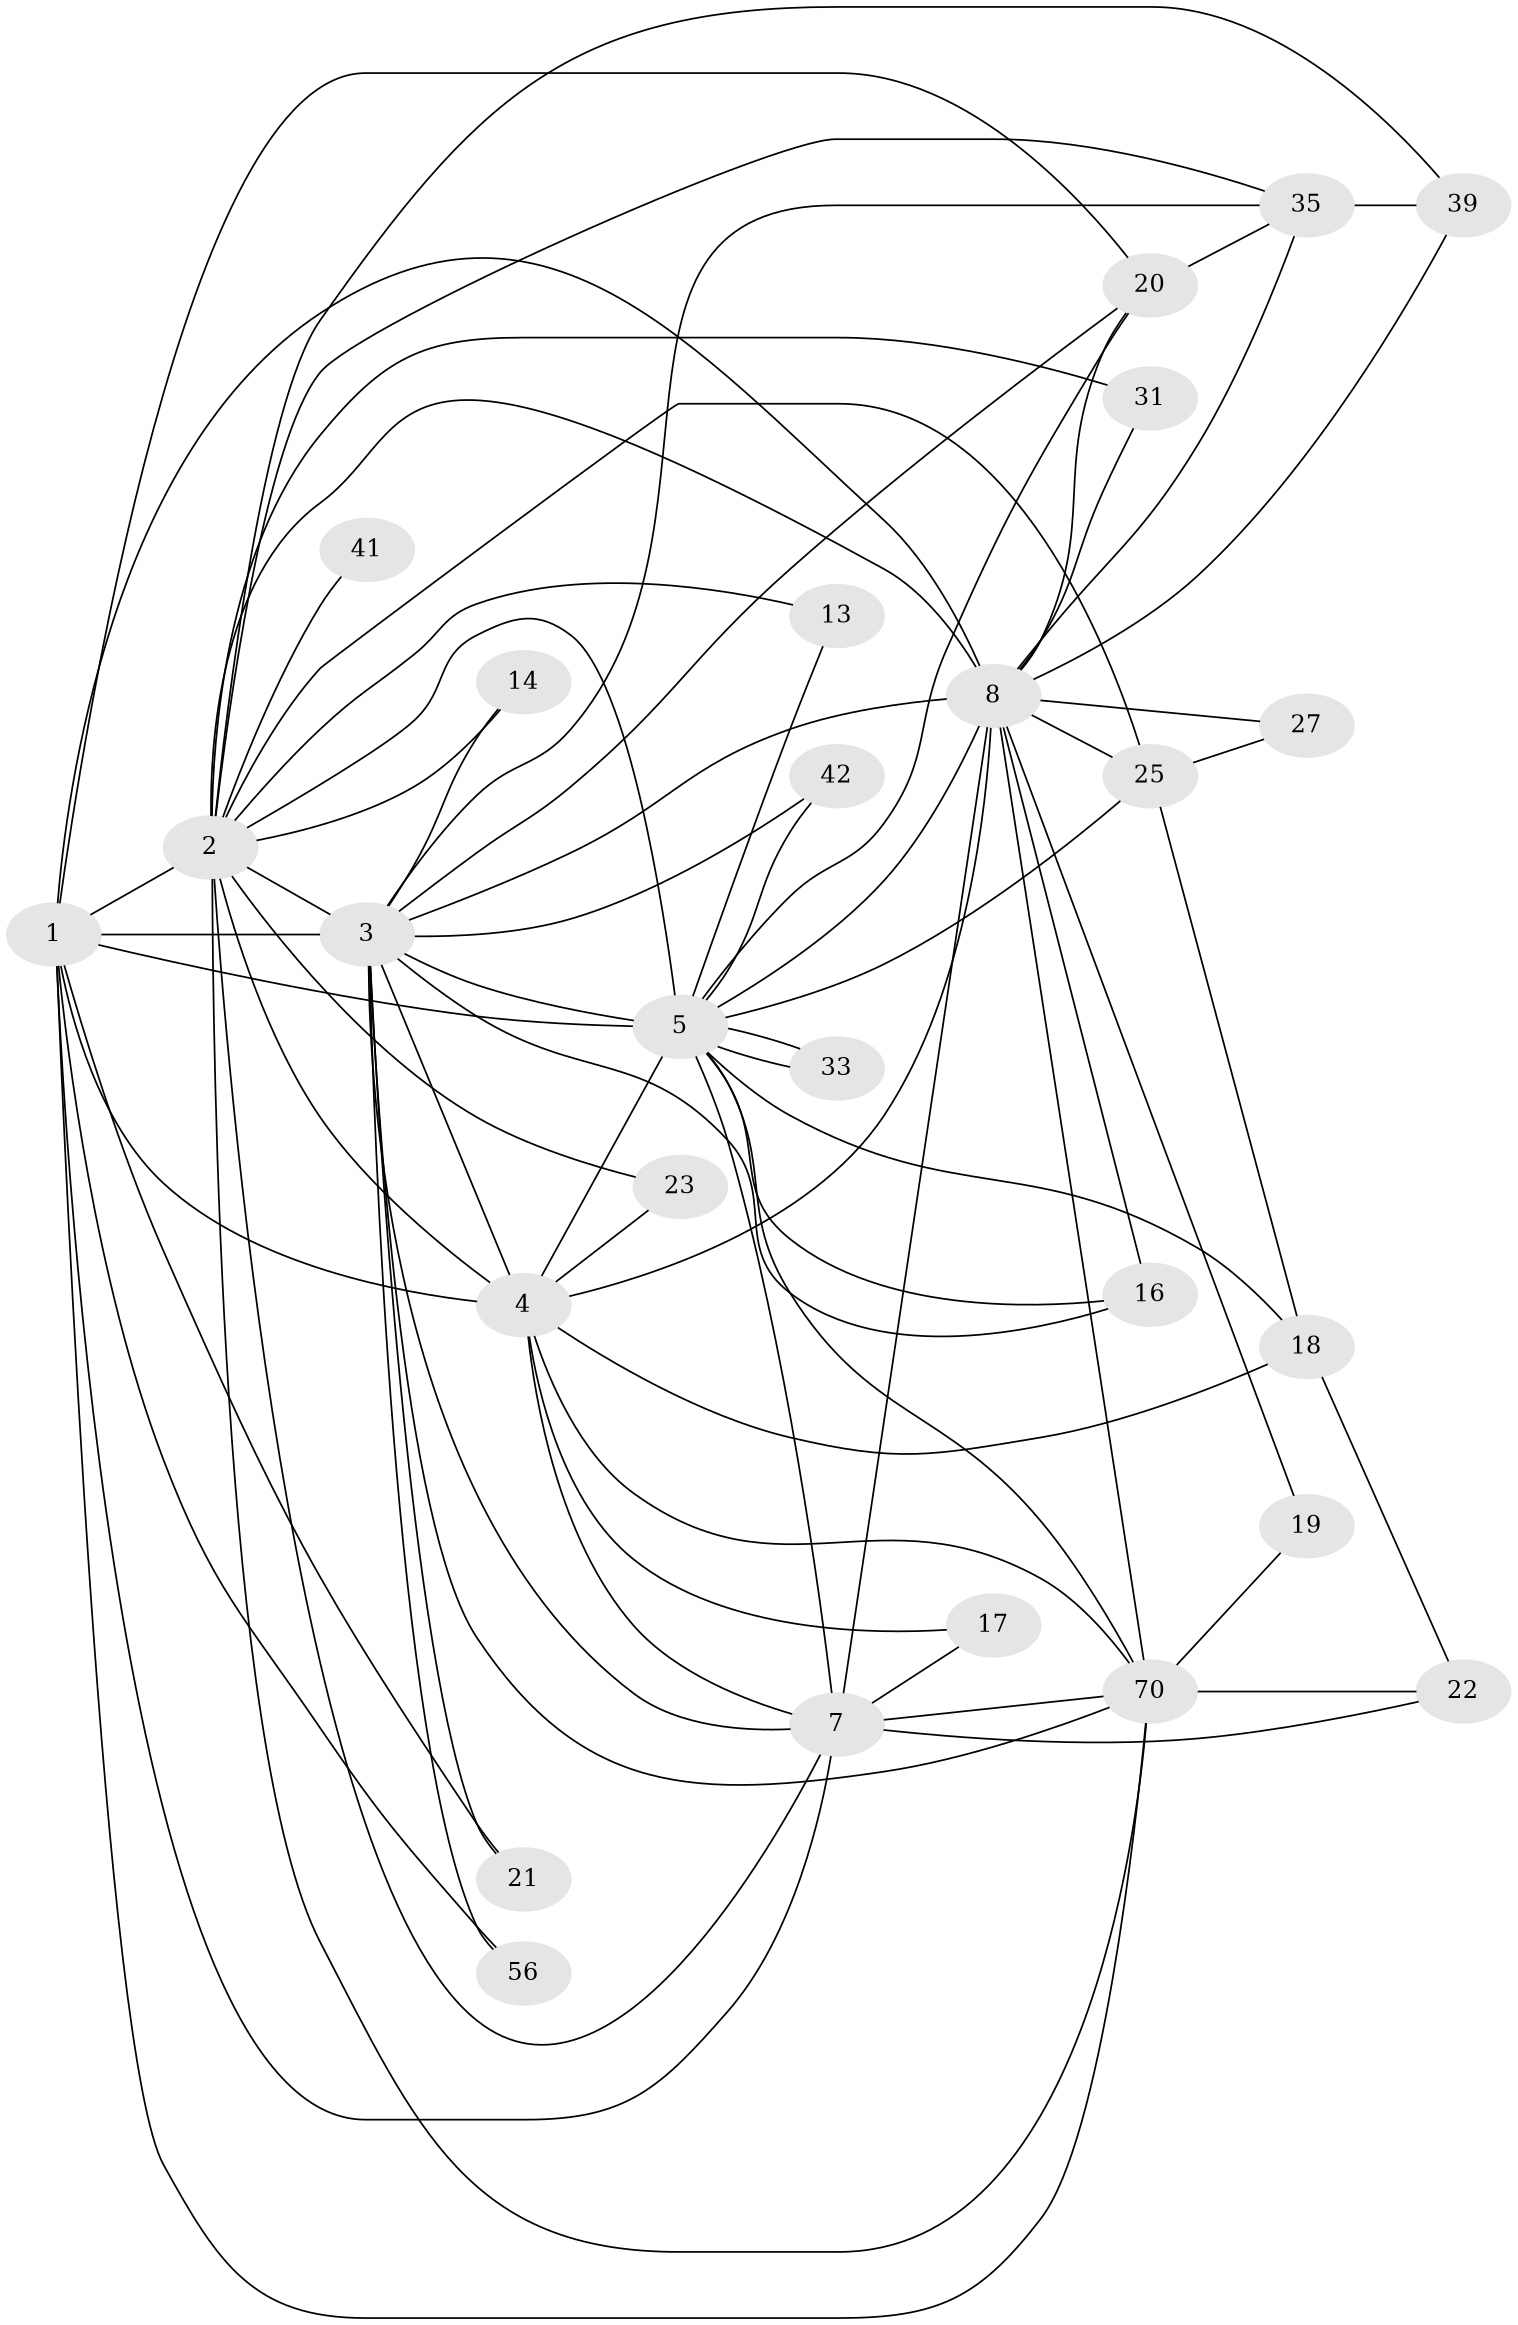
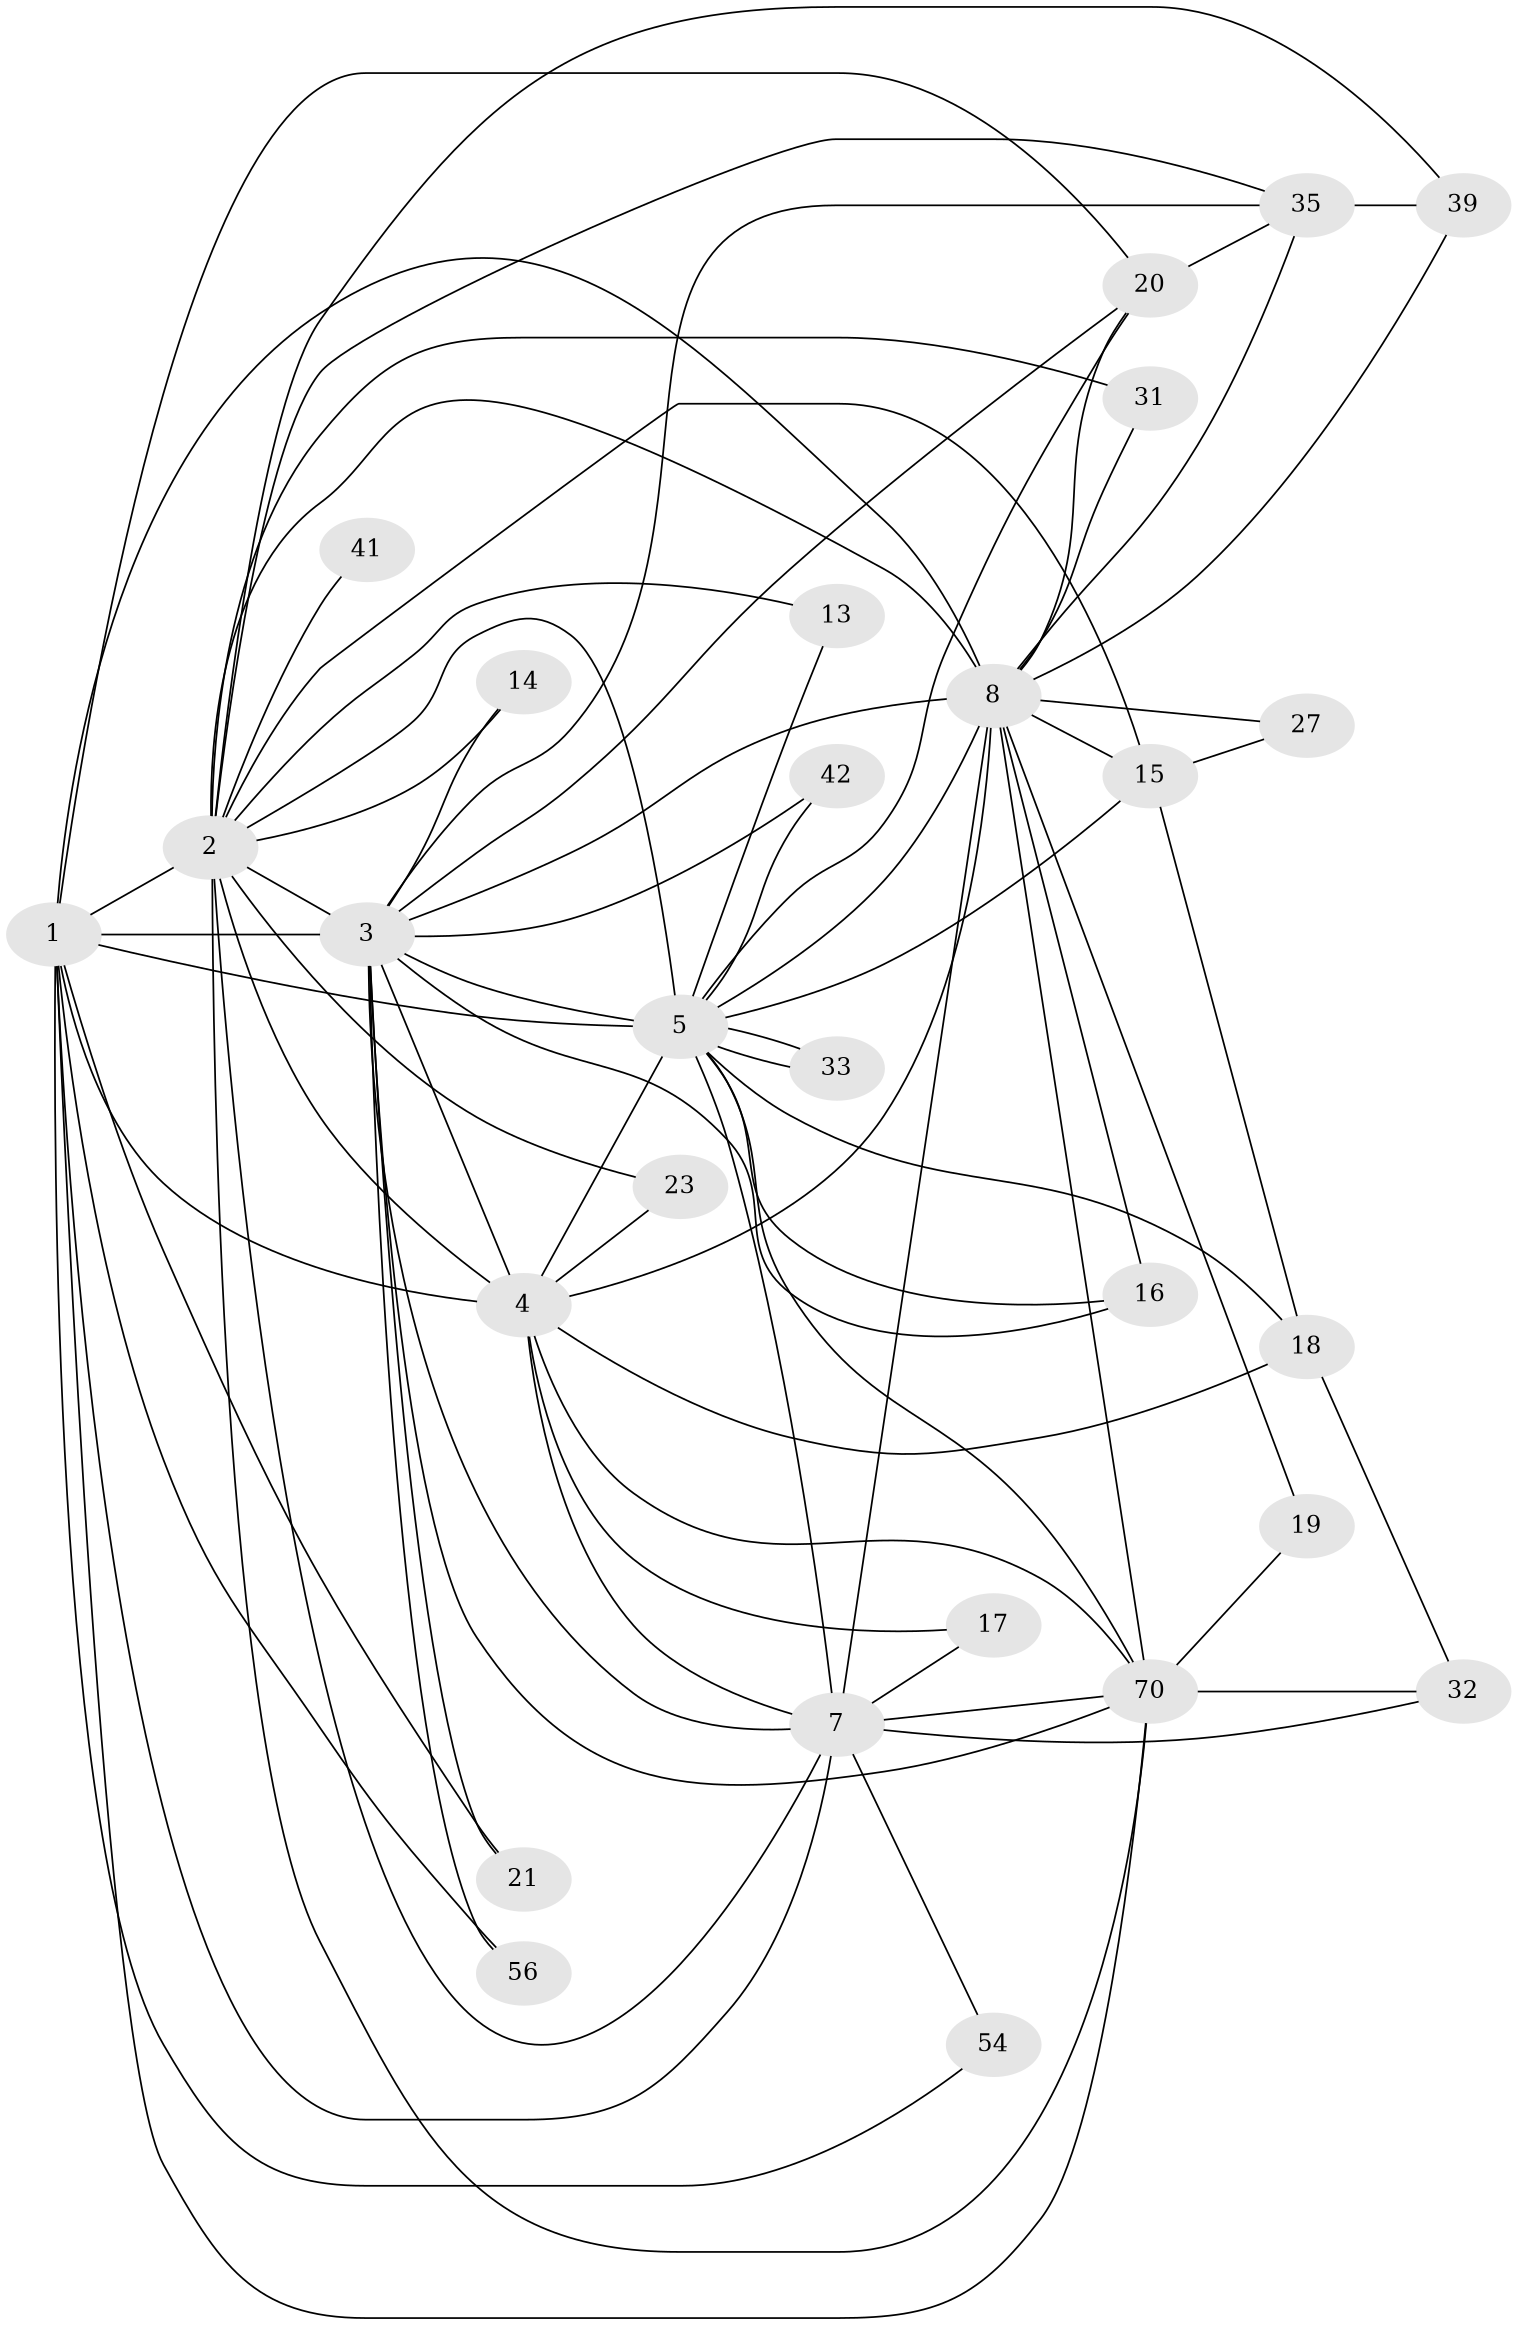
node "25": label "25" -> "15"
node "22": label "22" -> "32"
node "54": added
